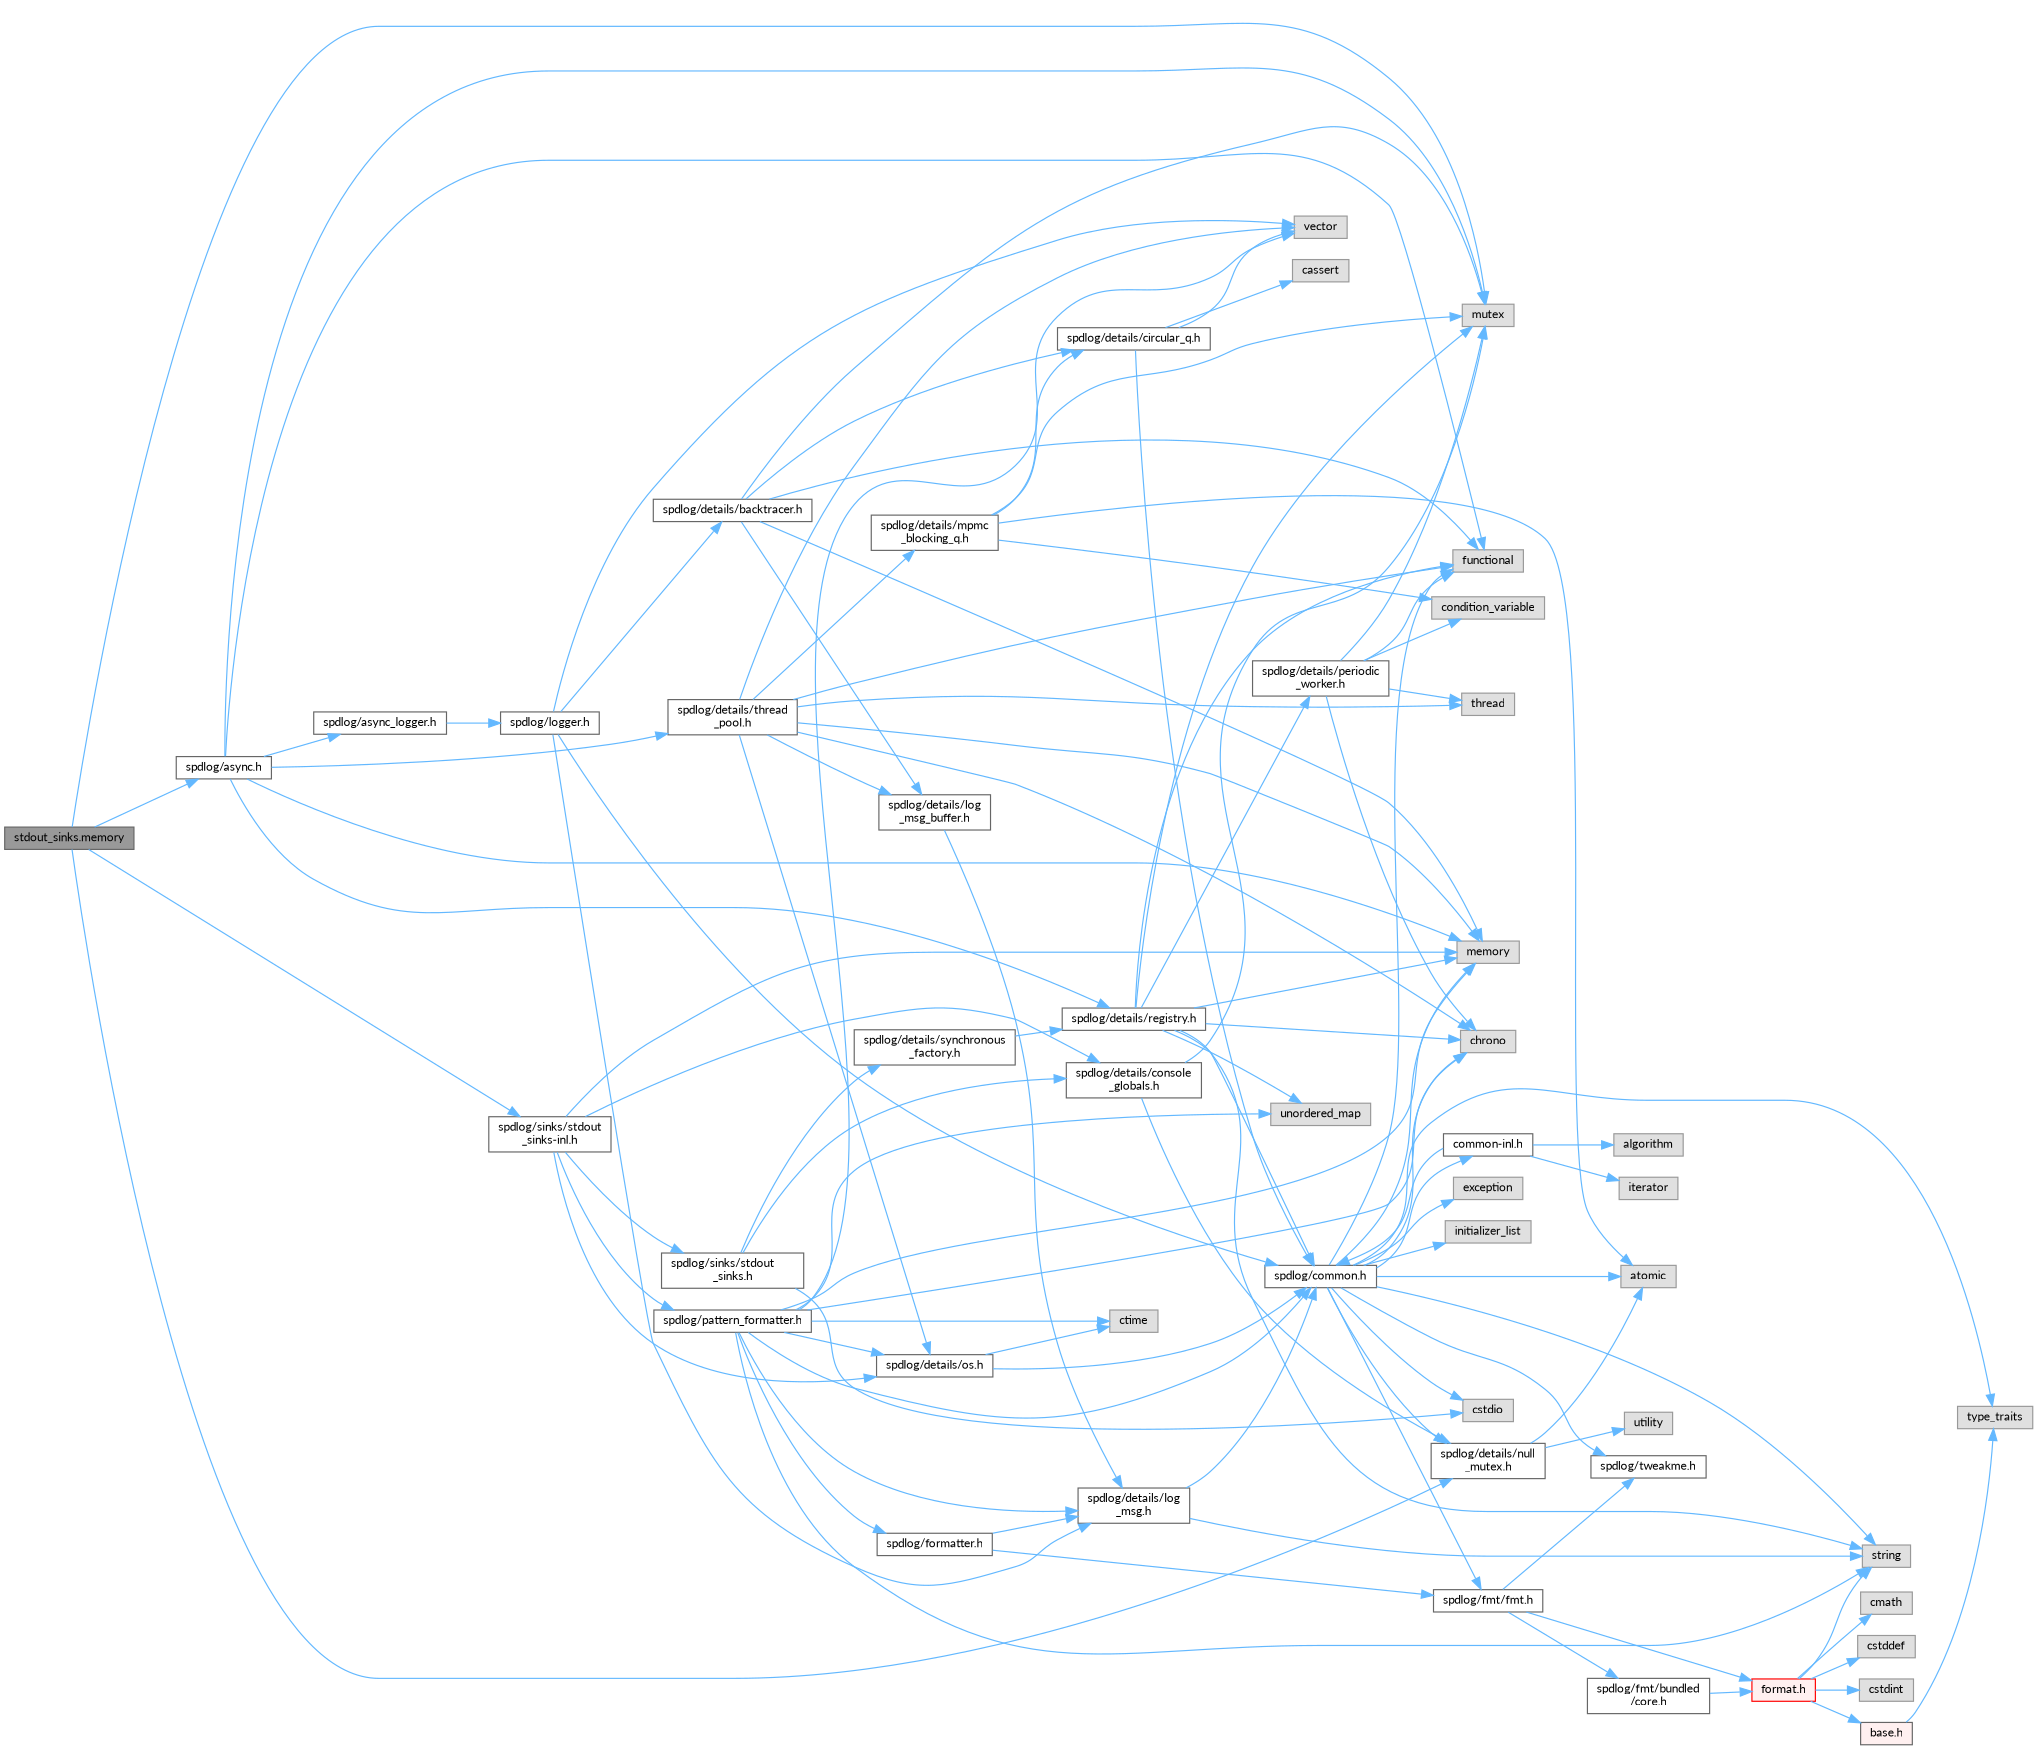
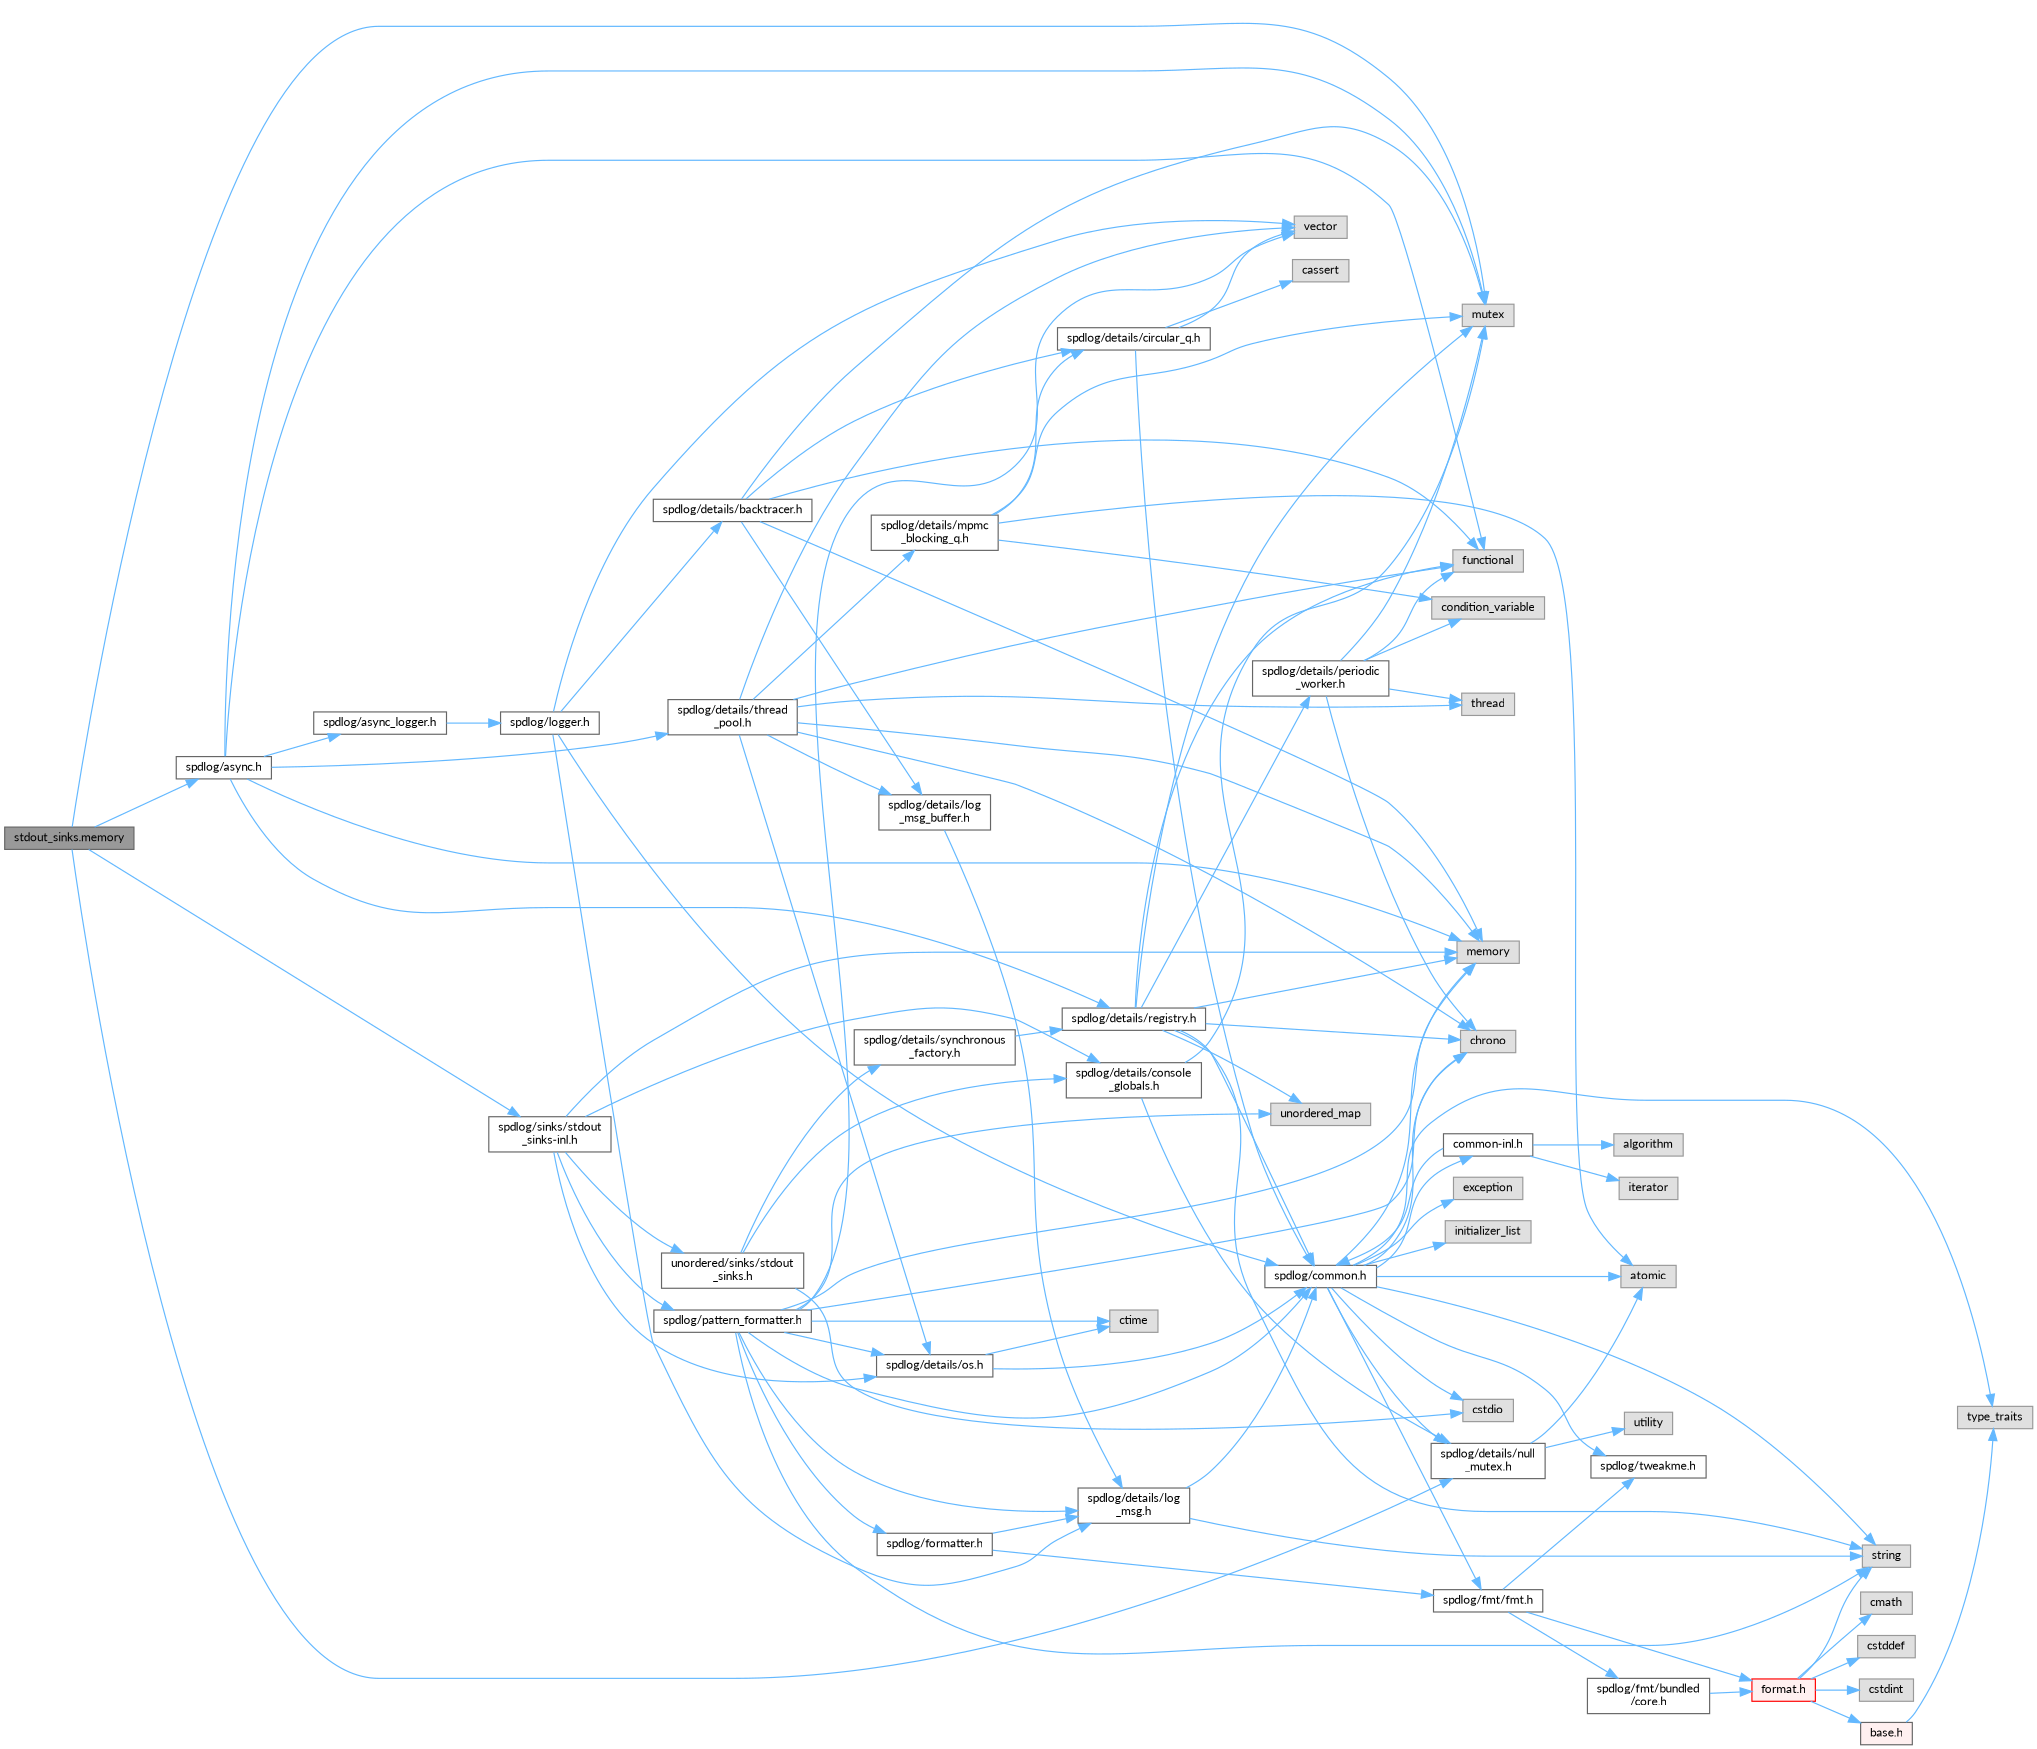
edge "spdlog/common.h" -> "functional": removed
node "spdlog/sinks/stdout _sinks.h": label "spdlog/sinks/stdout _sinks.h" -> "unordered/sinks/stdout _sinks.h"
